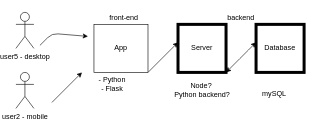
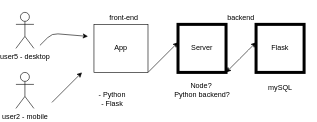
node "Database": label "Database" -> "Flask"
node "- Python - Flask": moved (112, 84) -> (112, 99)
node "mySQL": moved (274, 93) -> (280, 87)
